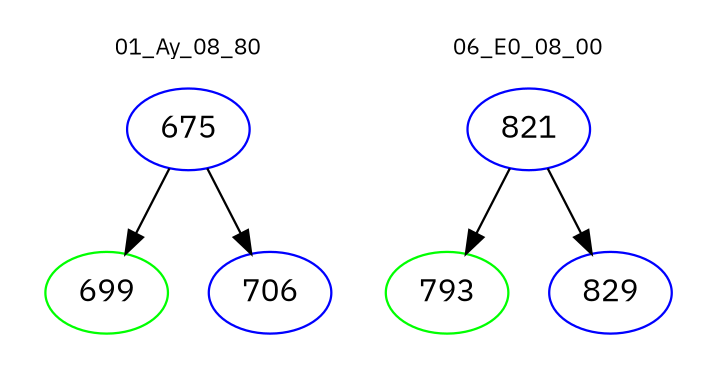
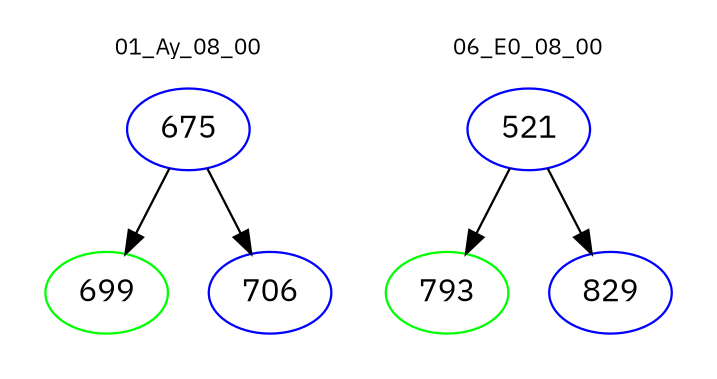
cluster "01_Ay_08_80": label "01_Ay_08_80" -> "01_Ay_08_00"
node "821": label "821" -> "521"
